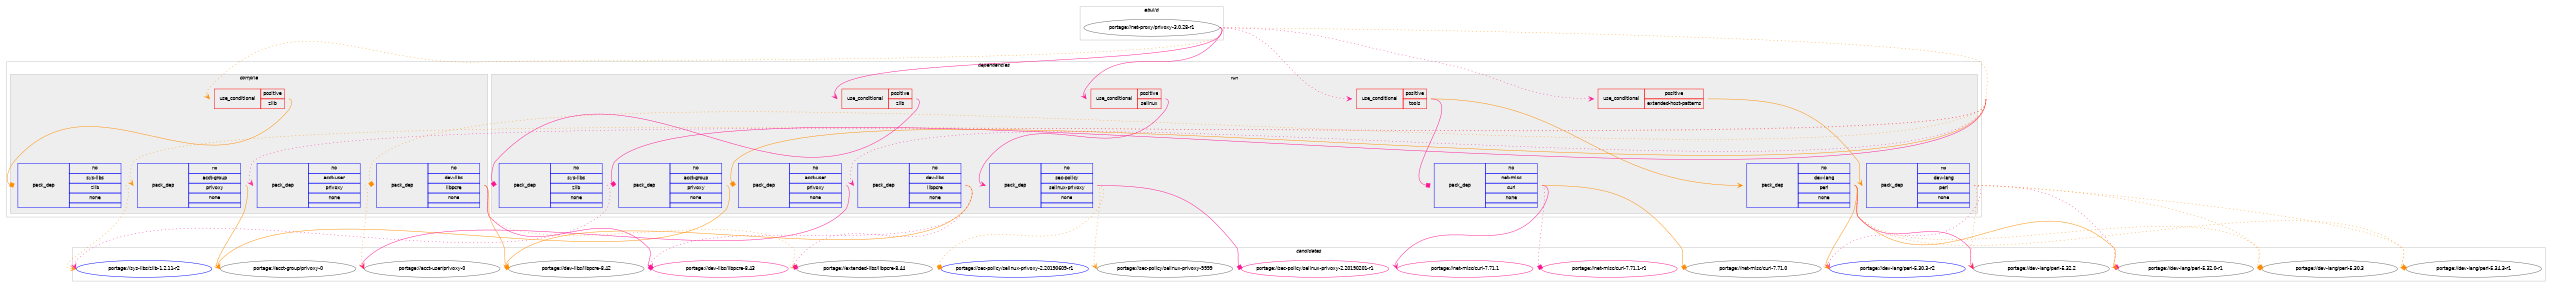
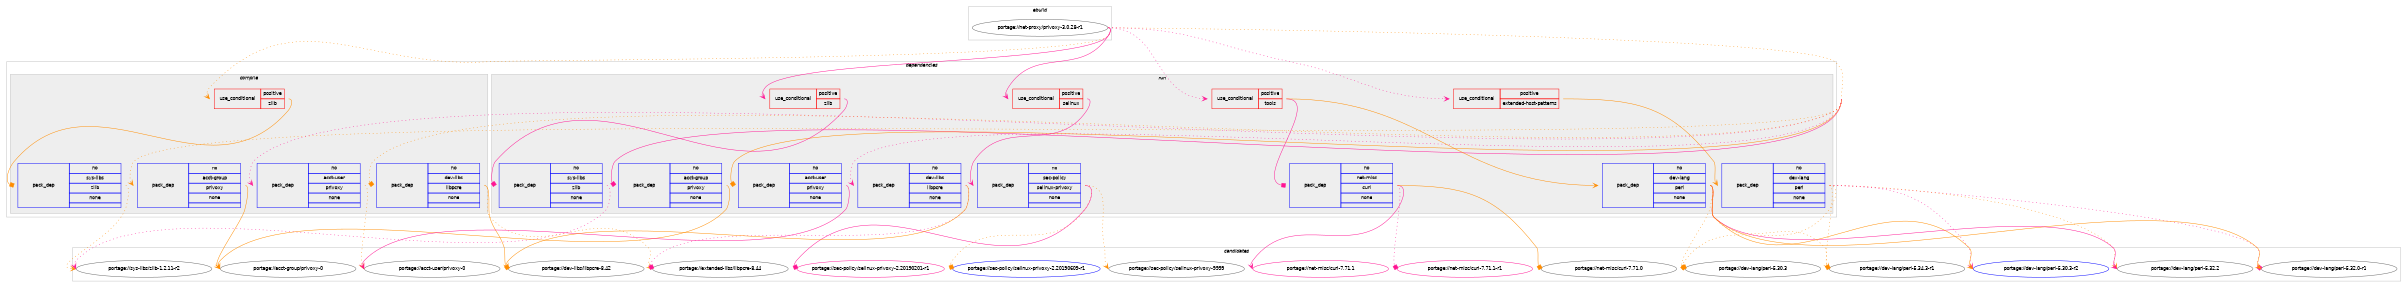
node "portage://sys-libs/zlib-1.2.11-r2": color blue -> gray40
node "portage://dev-libs/libpcre-8.43": removed
